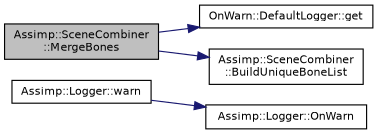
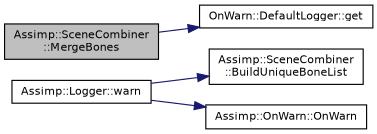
edge "Assimp::SceneCombiner ::MergeBones" -> "Assimp::SceneCombiner ::BuildUniqueBoneList": now "Assimp::Logger::warn" -> "Assimp::SceneCombiner ::BuildUniqueBoneList"
node "Assimp::Logger::OnWarn": label "Assimp::Logger::OnWarn" -> "Assimp::OnWarn::OnWarn"
